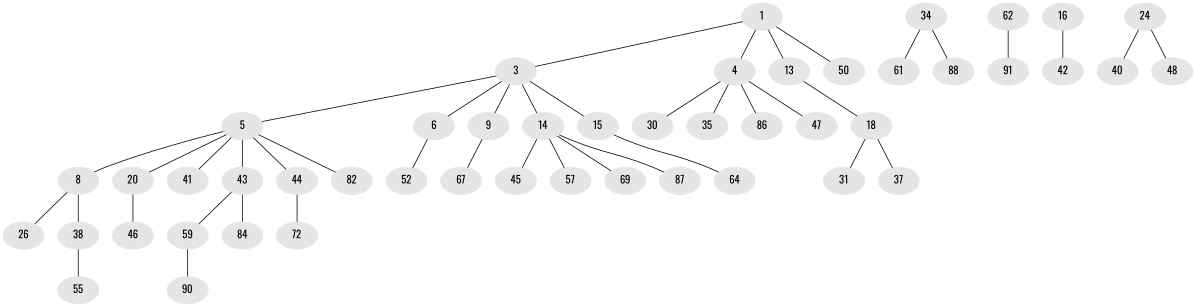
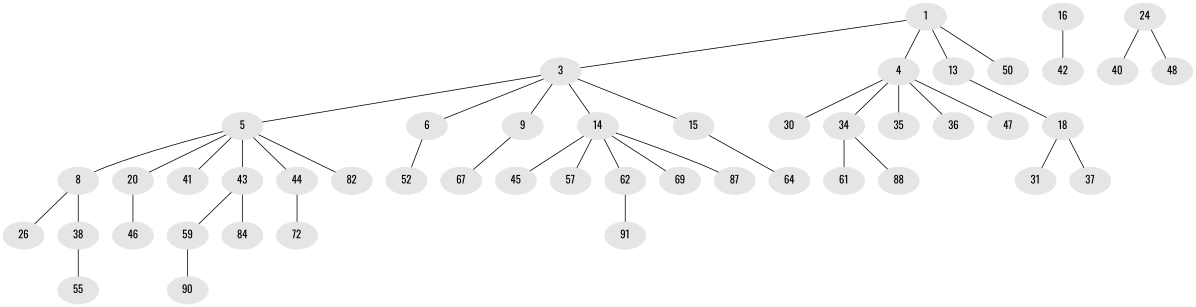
edge "4" -- "34": added
node "86": label "86" -> "36"
edge "14" -- "62": added
